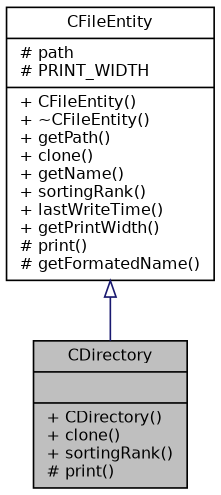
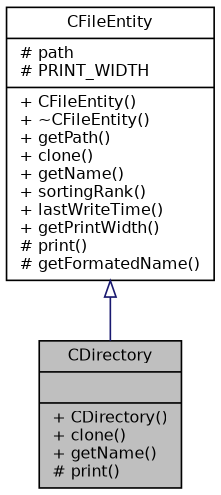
node "CDirectory": text "+ sortingRank()" -> "+ getName()"
